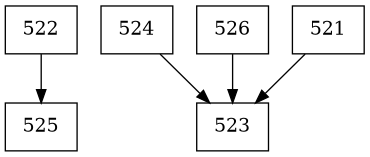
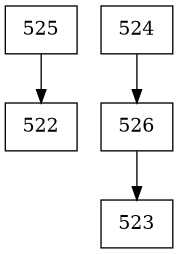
node "521": removed
edge "522" -> "525": reversed
edge "524" -> "523": now "524" -> "526"
